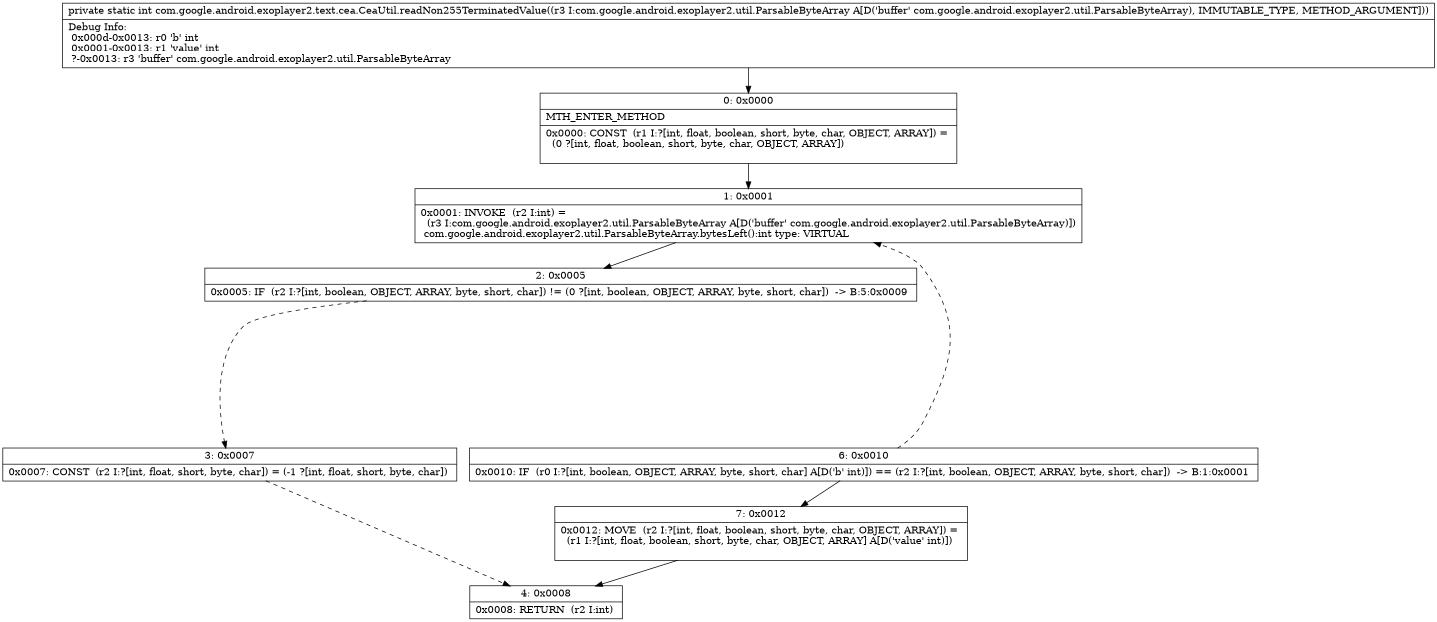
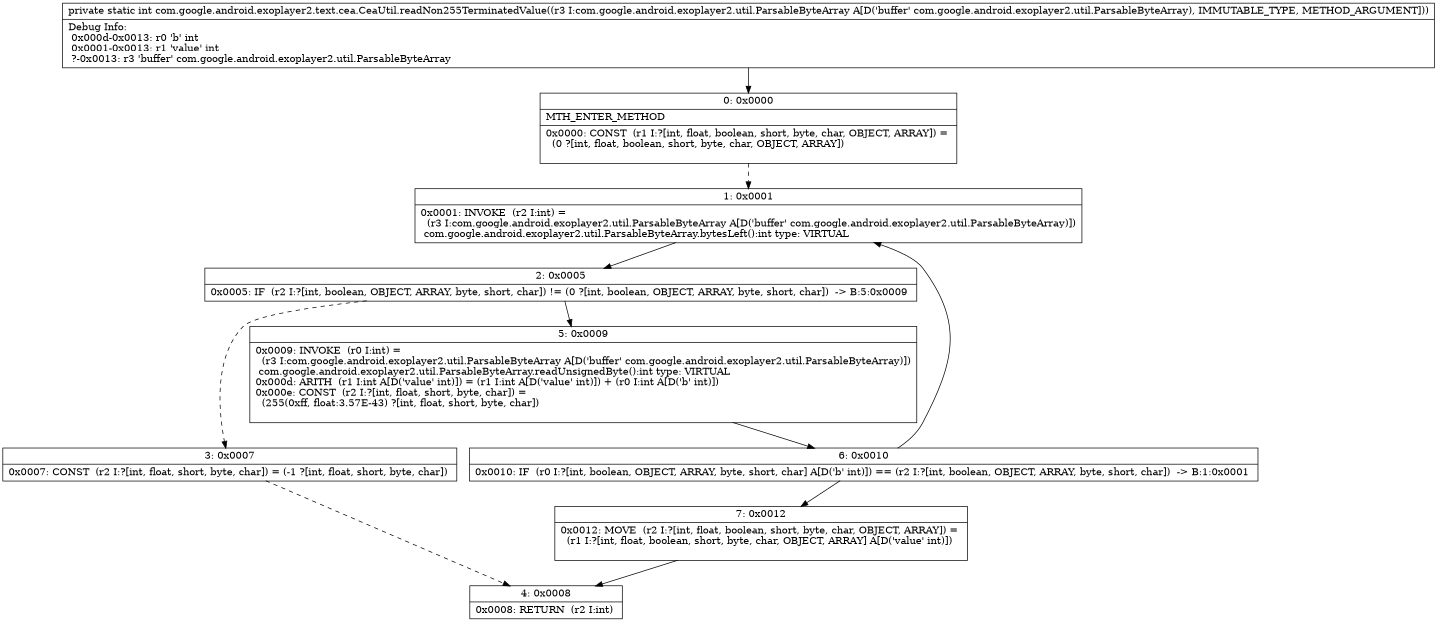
edge "0: 0x0000" -> "1: 0x0001": style solid -> dashed
edge "6: 0x0010" -> "1: 0x0001": style dashed -> solid
node "5: 0x0009": added
